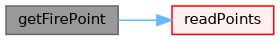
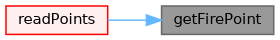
edge "getFirePoint" -> "readPoints": reversed
